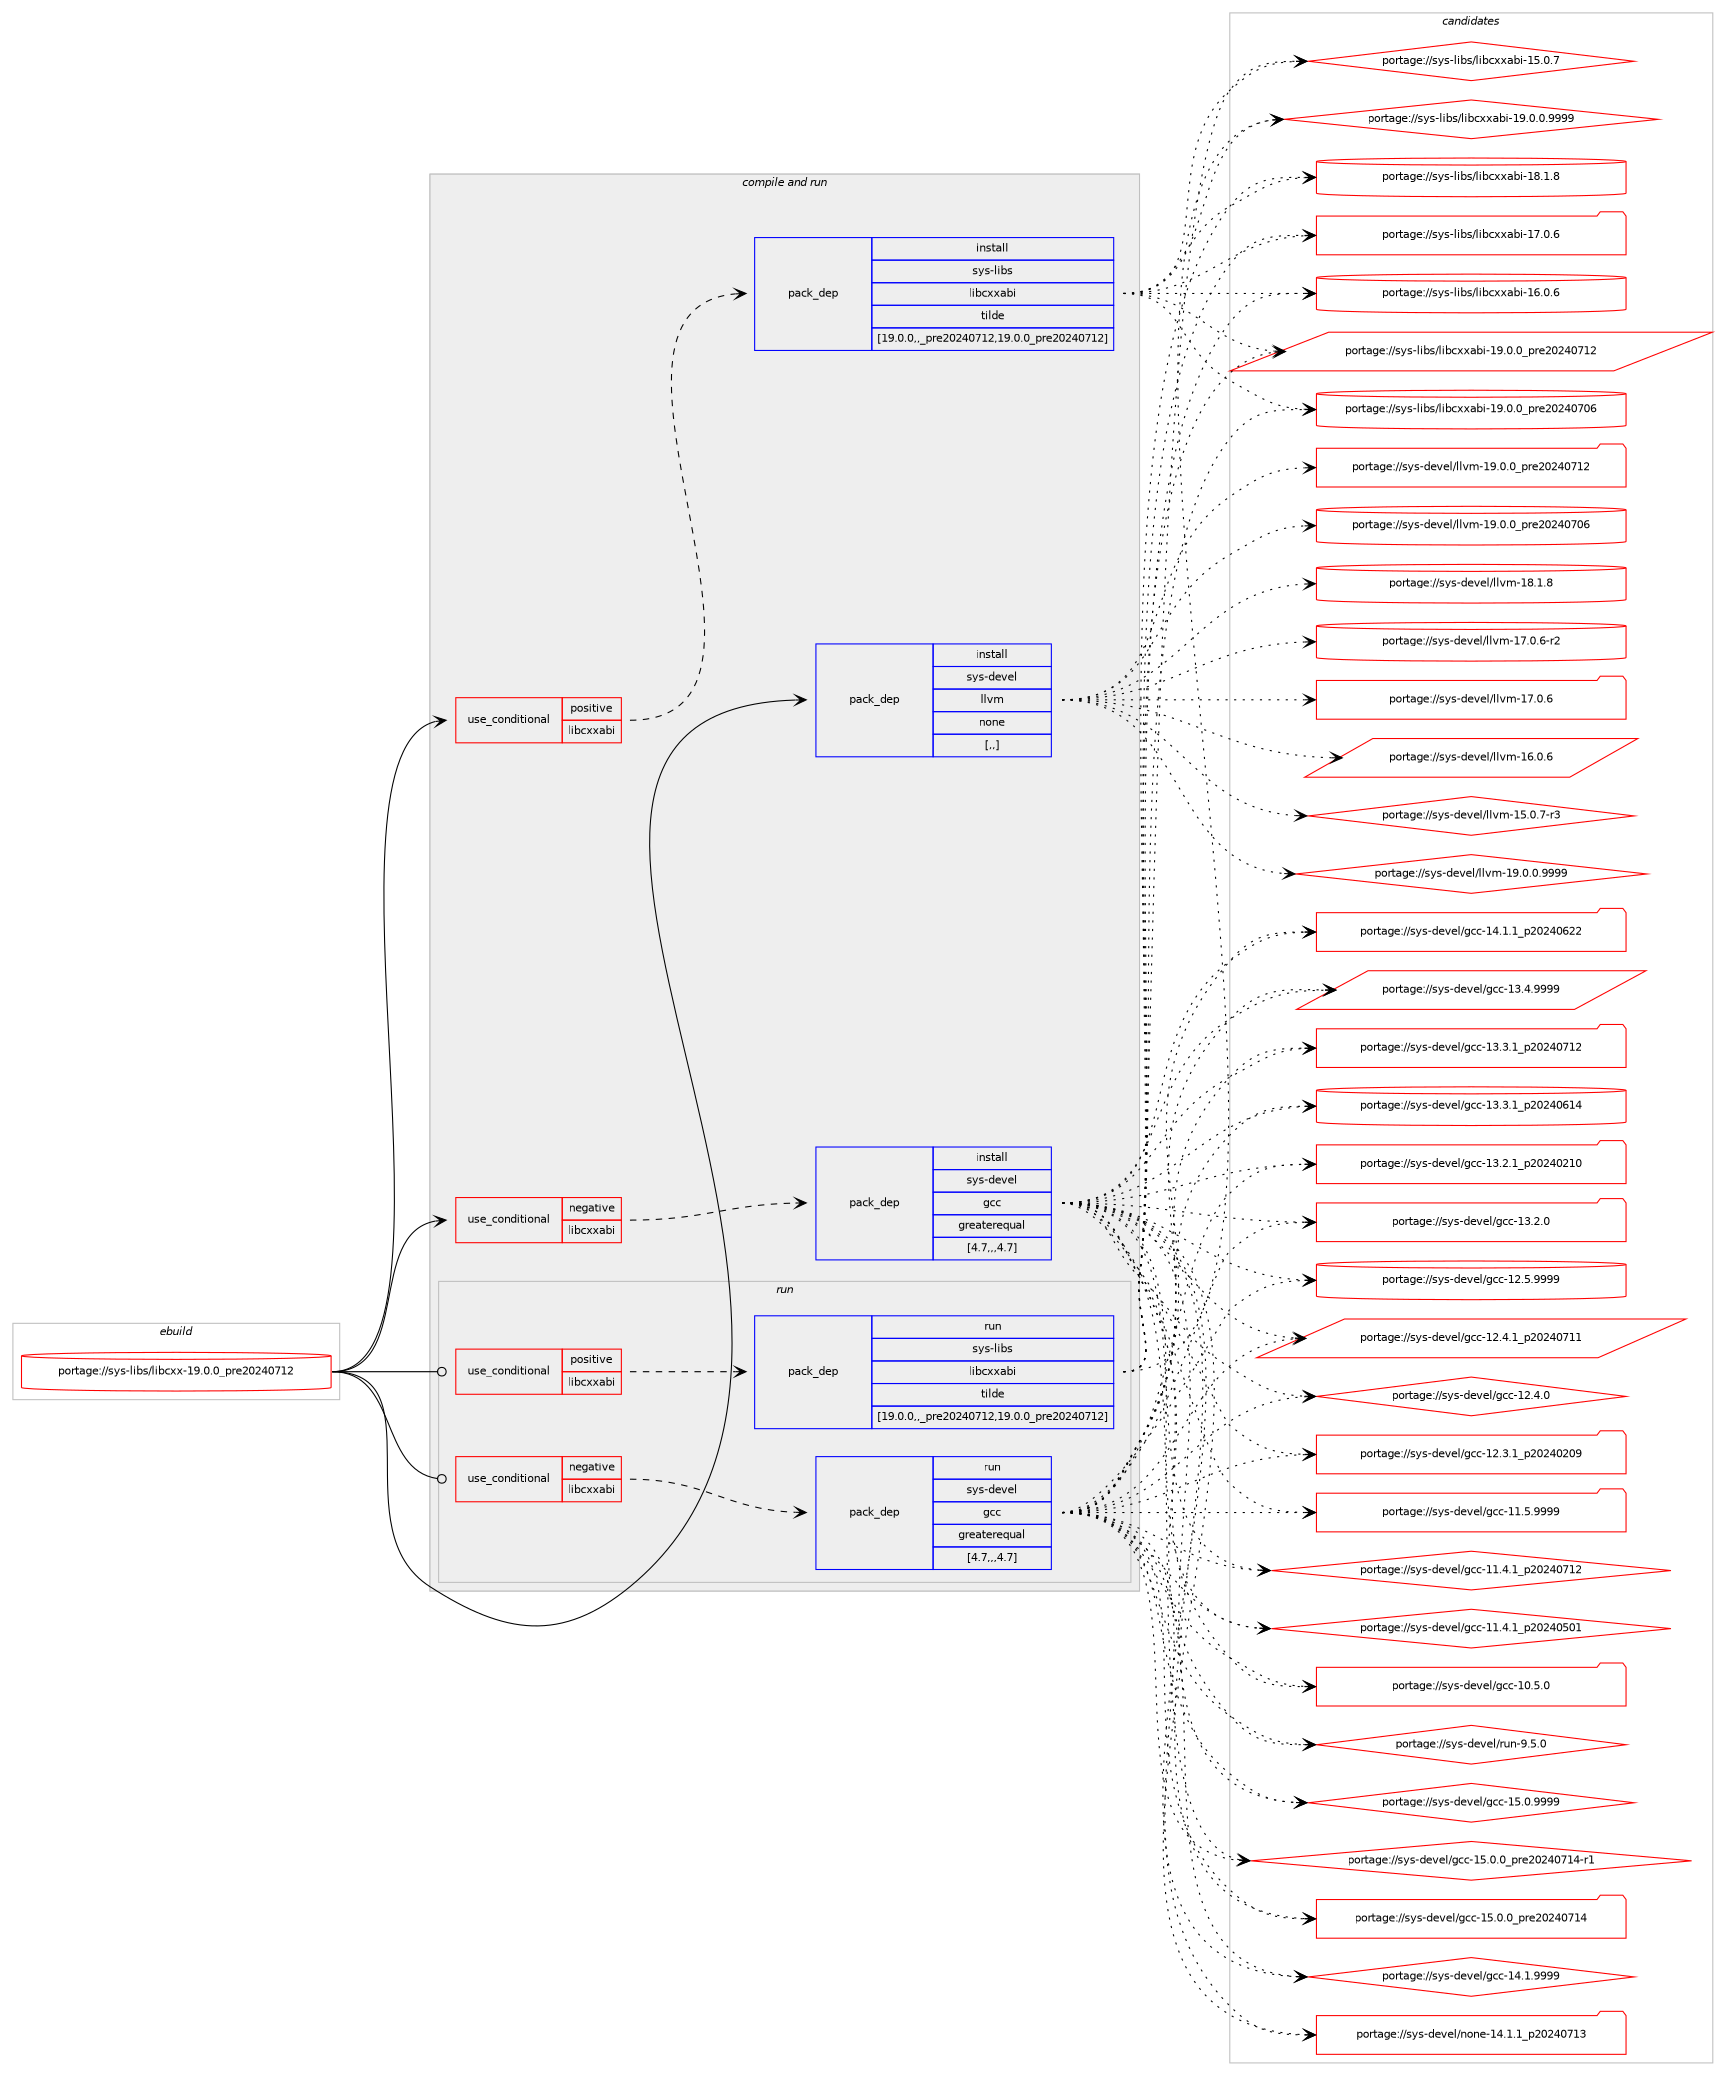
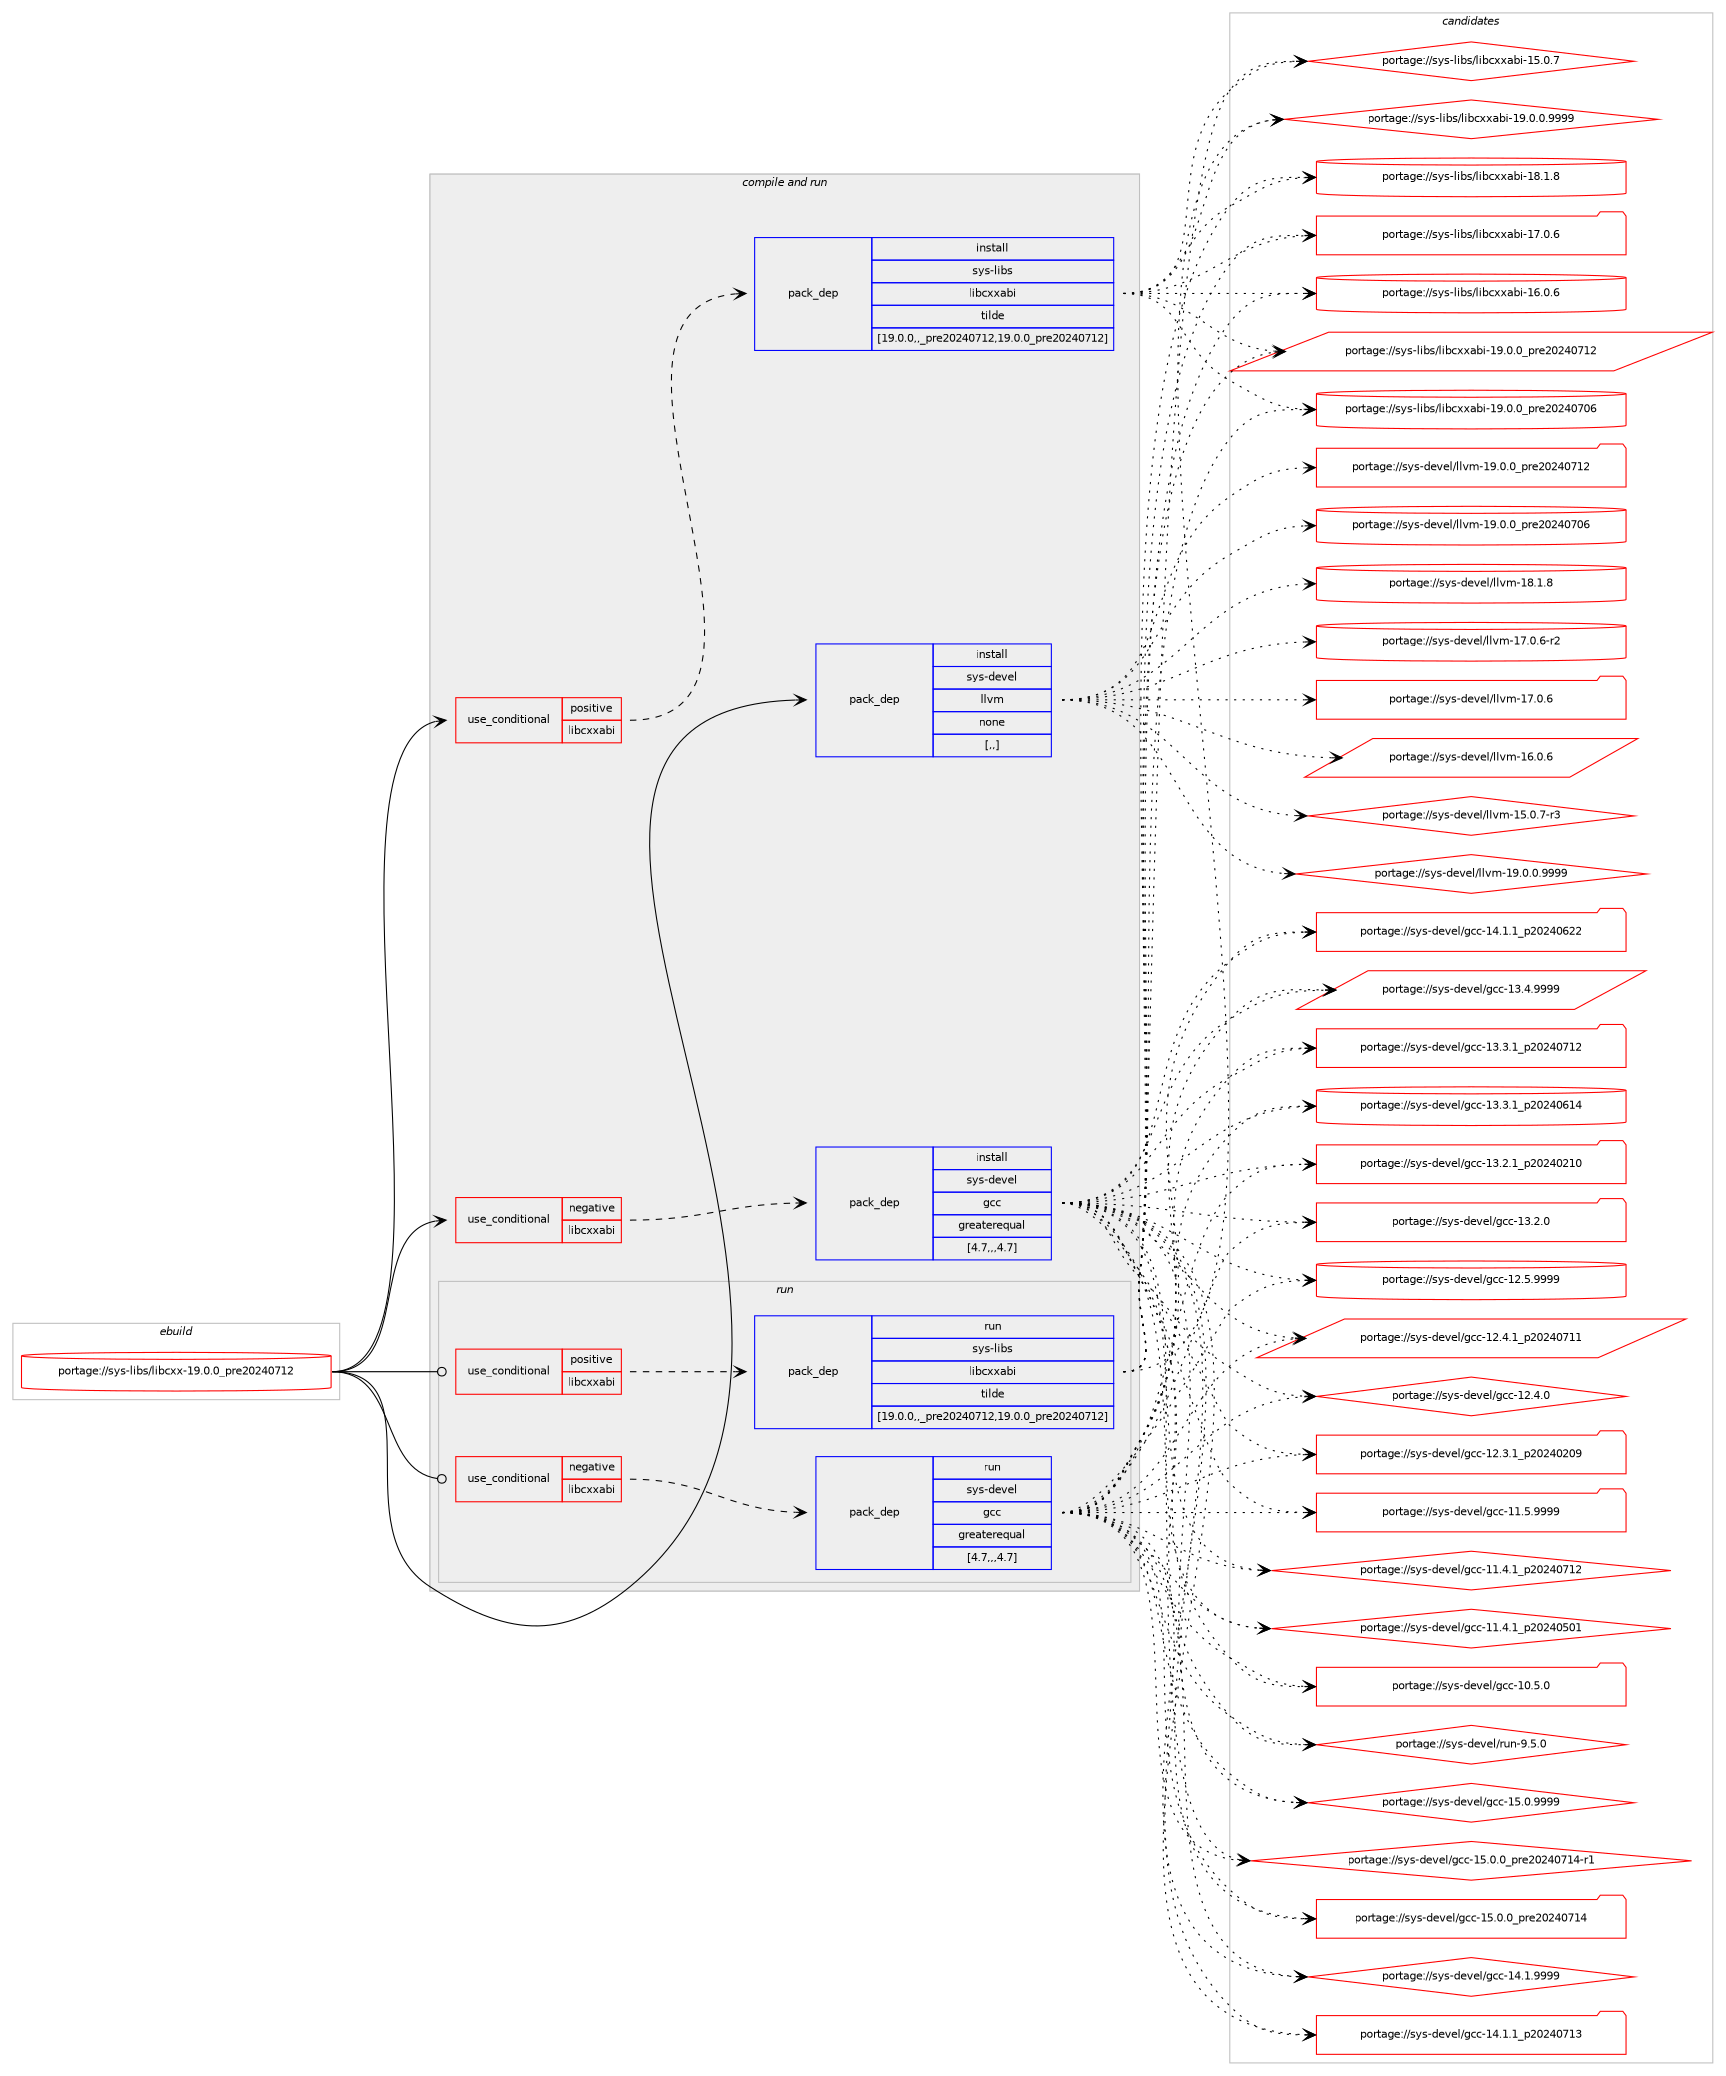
node "portage://sys-devel/none-14.1.1_p20240713": label "portage://sys-devel/none-14.1.1_p20240713" -> "portage://sys-devel/gcc-14.1.1_p20240713"
